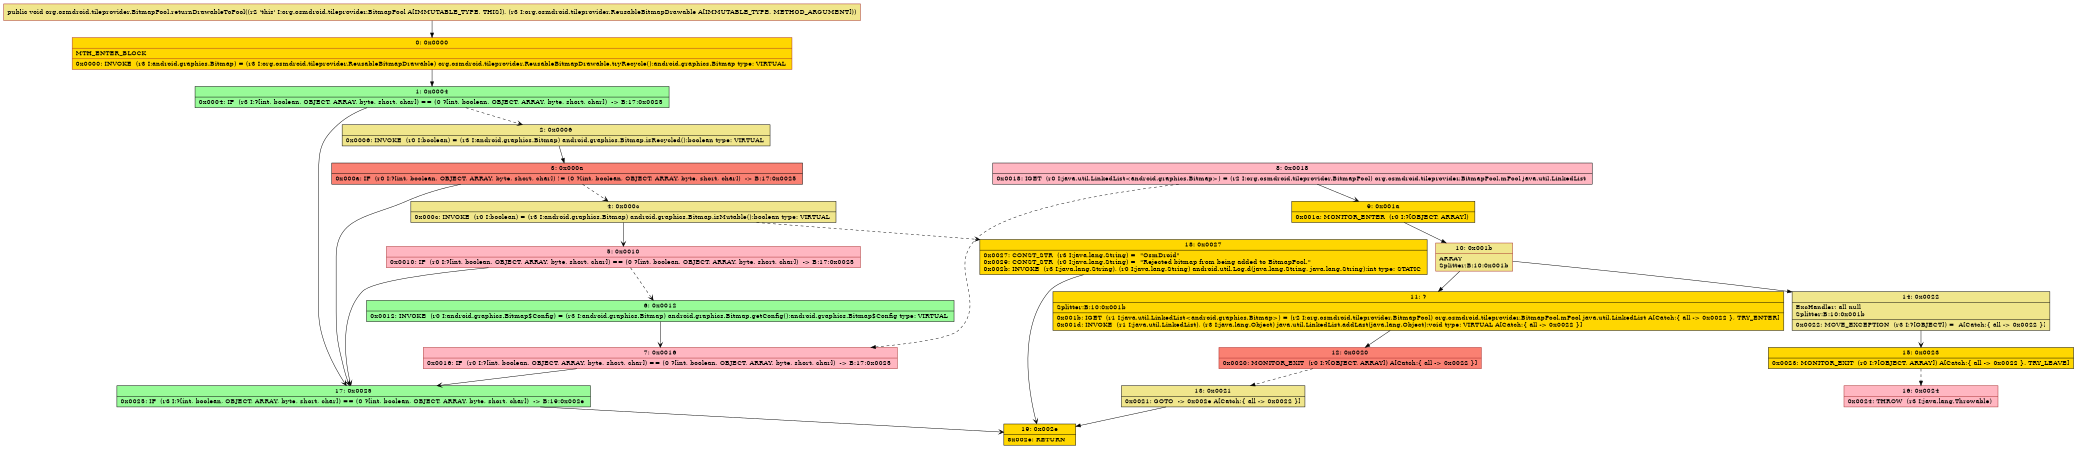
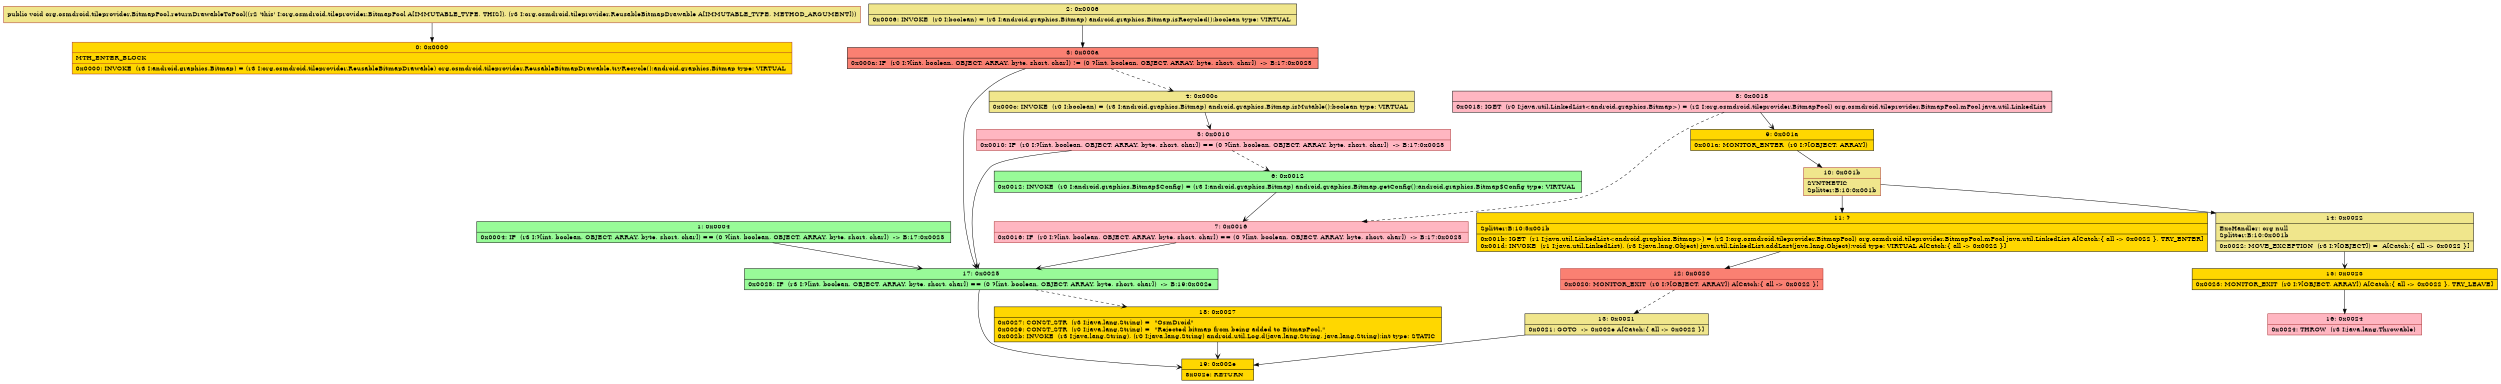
edge "0: 0x0000" -> "1: 0x0004": removed
edge "1: 0x0004" -> "2: 0x0006": removed
edge "4: 0x000c" -> "18: 0x0027": now "17: 0x0025" -> "18: 0x0027"
node "10: 0x001b": text "ARRAY" -> "SYNTHETIC"
node "11: ?": text "Splitter:B:10:0x001b" -> "Splitter:B:10:5x001b"
node "14: 0x0022": text "ExcHandler: all null" -> "ExcHandler: org null"
edge "15: 0x0023" -> "16: 0x0024": style dashed -> solid
